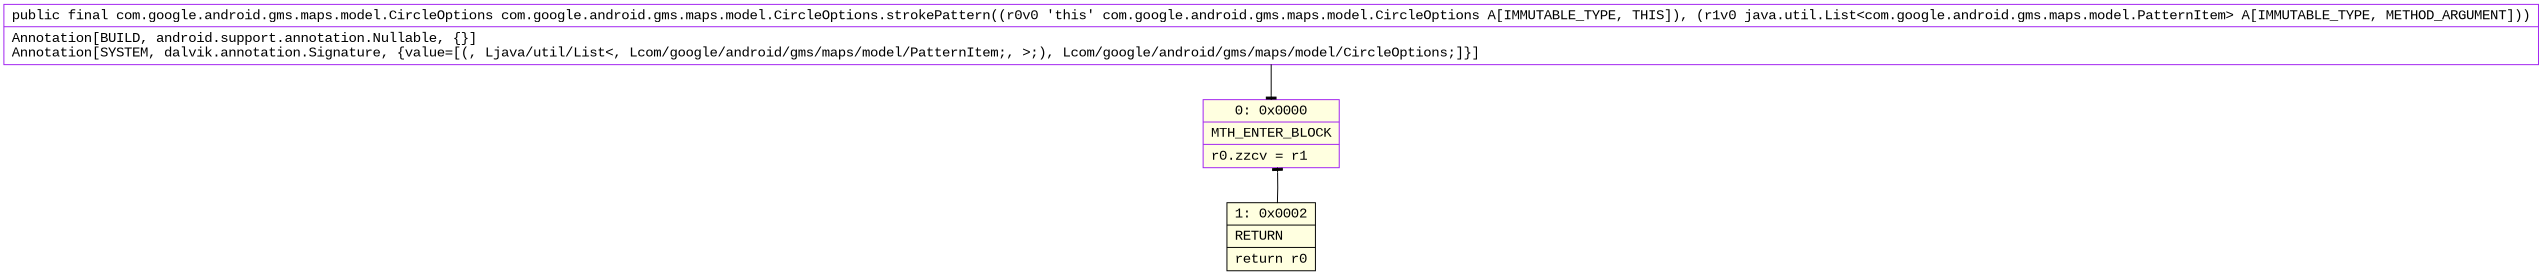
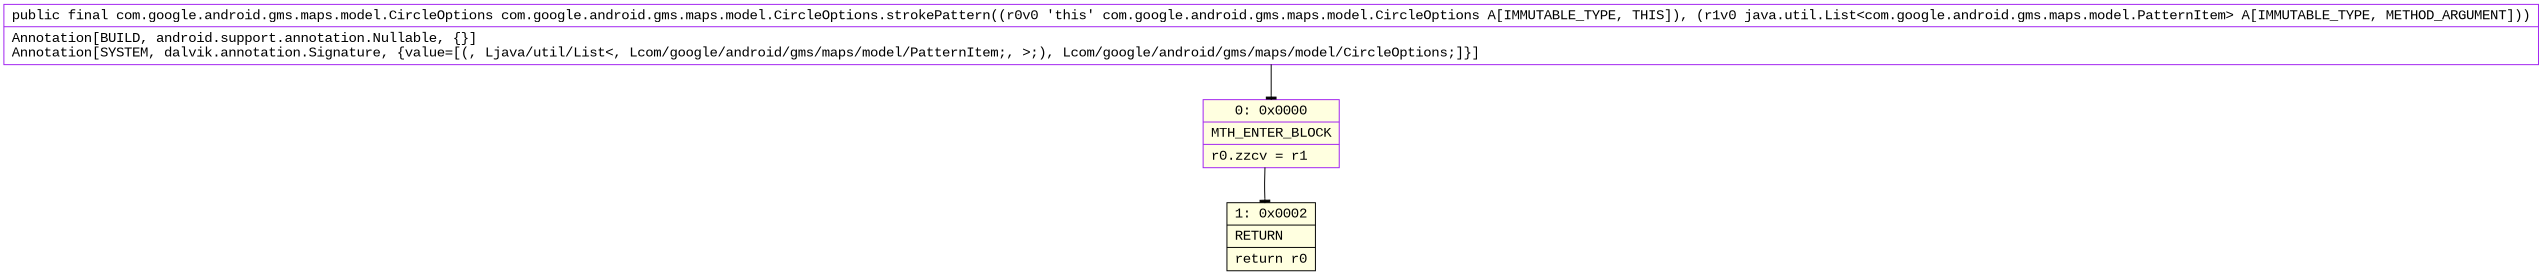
edge "1: 0x0002" -> "0: 0x0000": reversed
